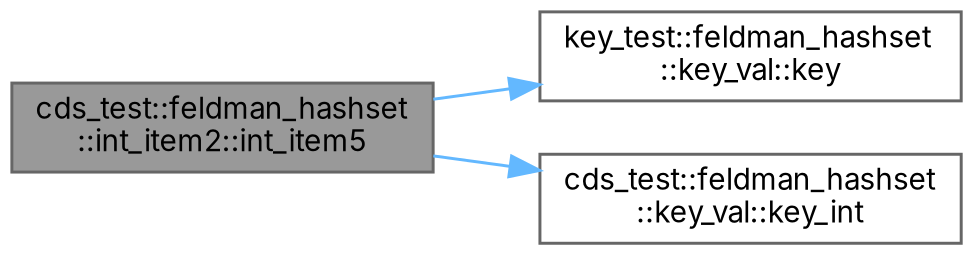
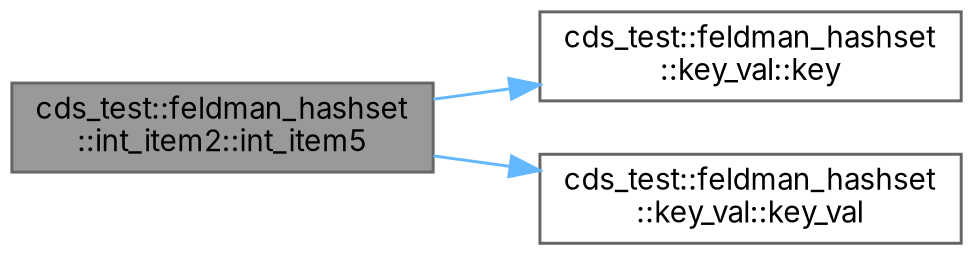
node "key_test::feldman_hashset ::key_val::key": label "key_test::feldman_hashset ::key_val::key" -> "cds_test::feldman_hashset ::key_val::key"
node "cds_test::feldman_hashset ::key_val::key_int": label "cds_test::feldman_hashset ::key_val::key_int" -> "cds_test::feldman_hashset ::key_val::key_val"
